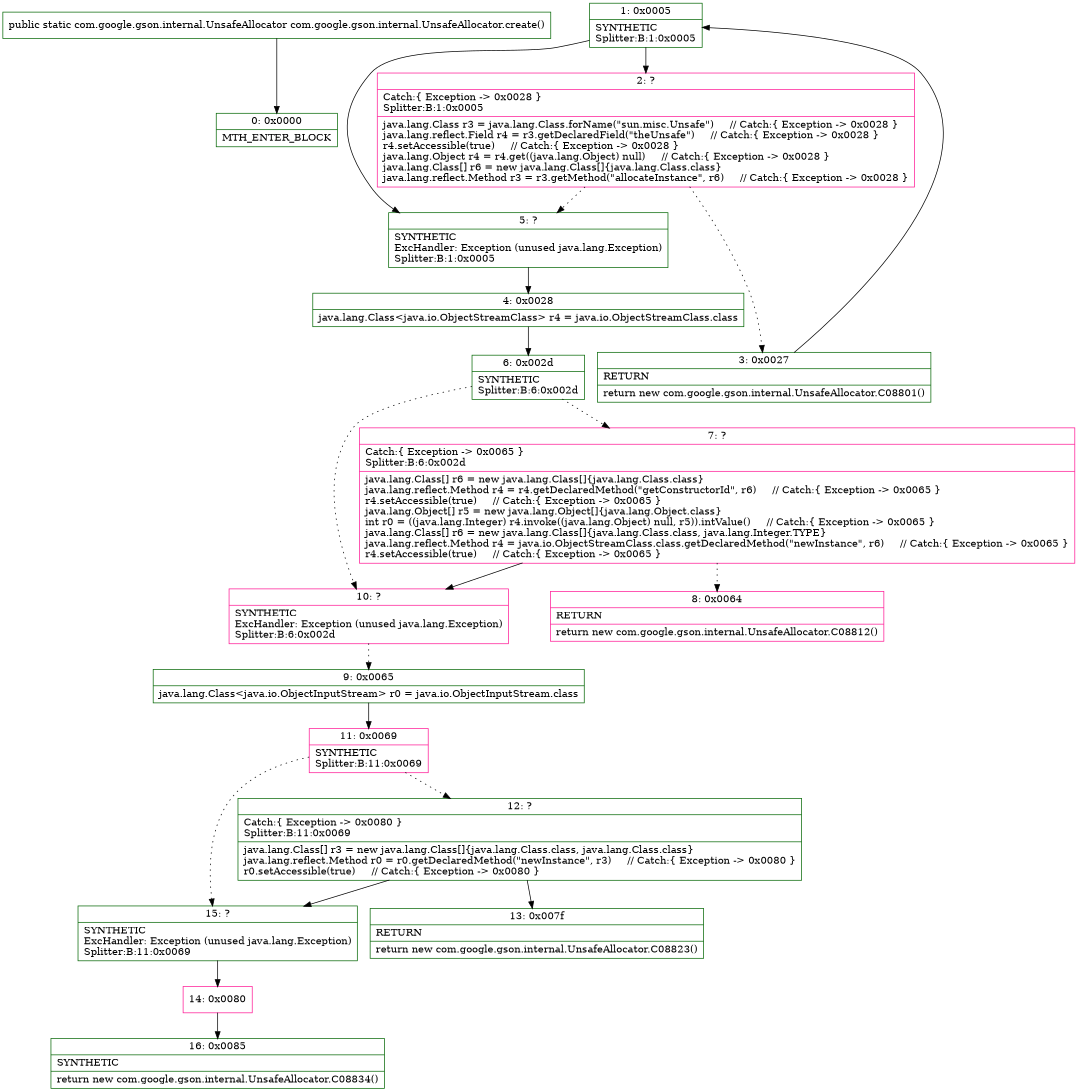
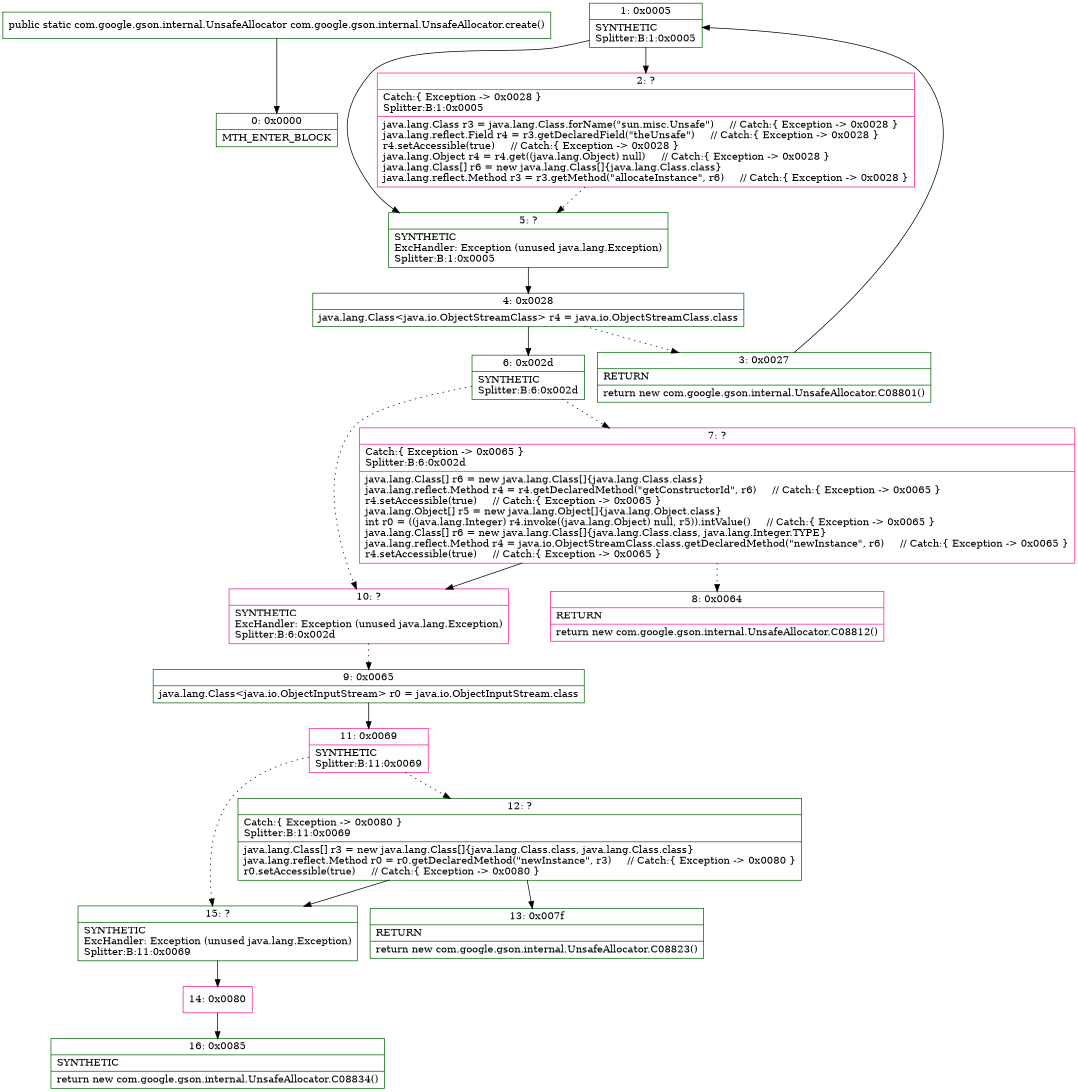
edge "2: ?" -> "3: 0x0027": now "4: 0x0028" -> "3: 0x0027"
